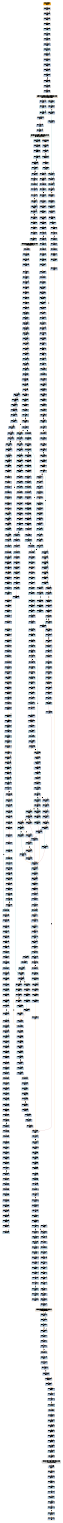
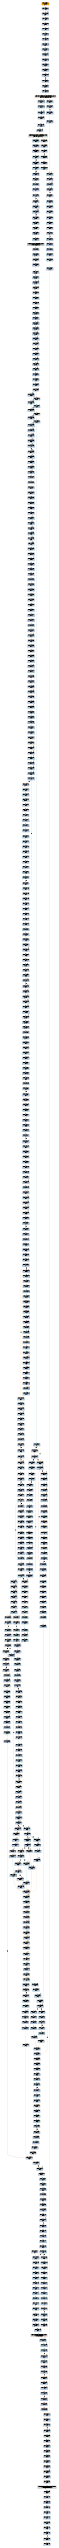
node "0x004258a9 shll": added
